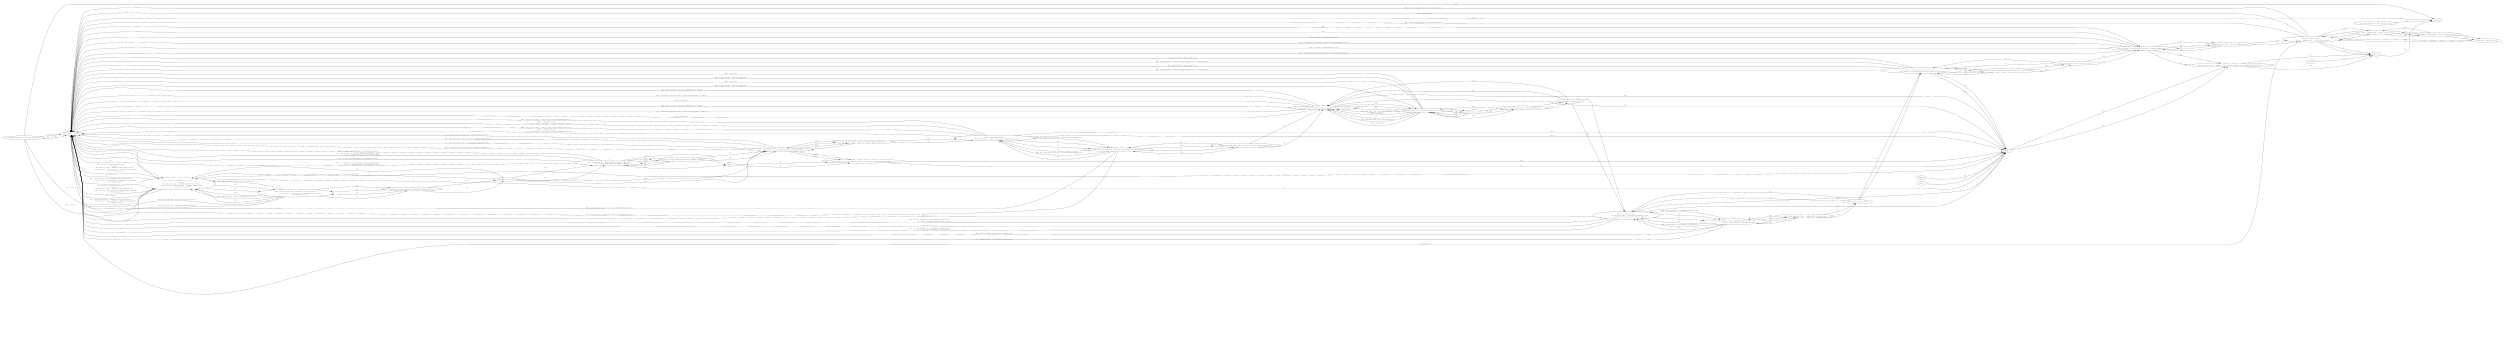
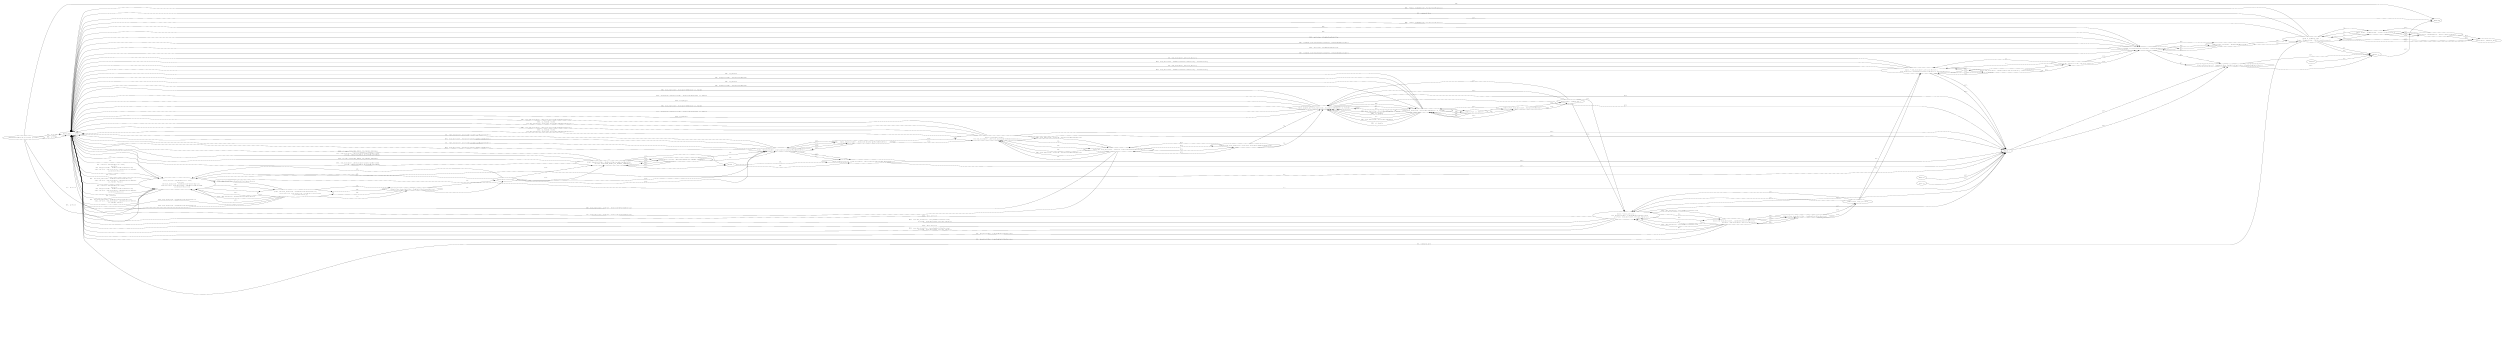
node "(MethodParameterOut,Profile* profile)": removed
